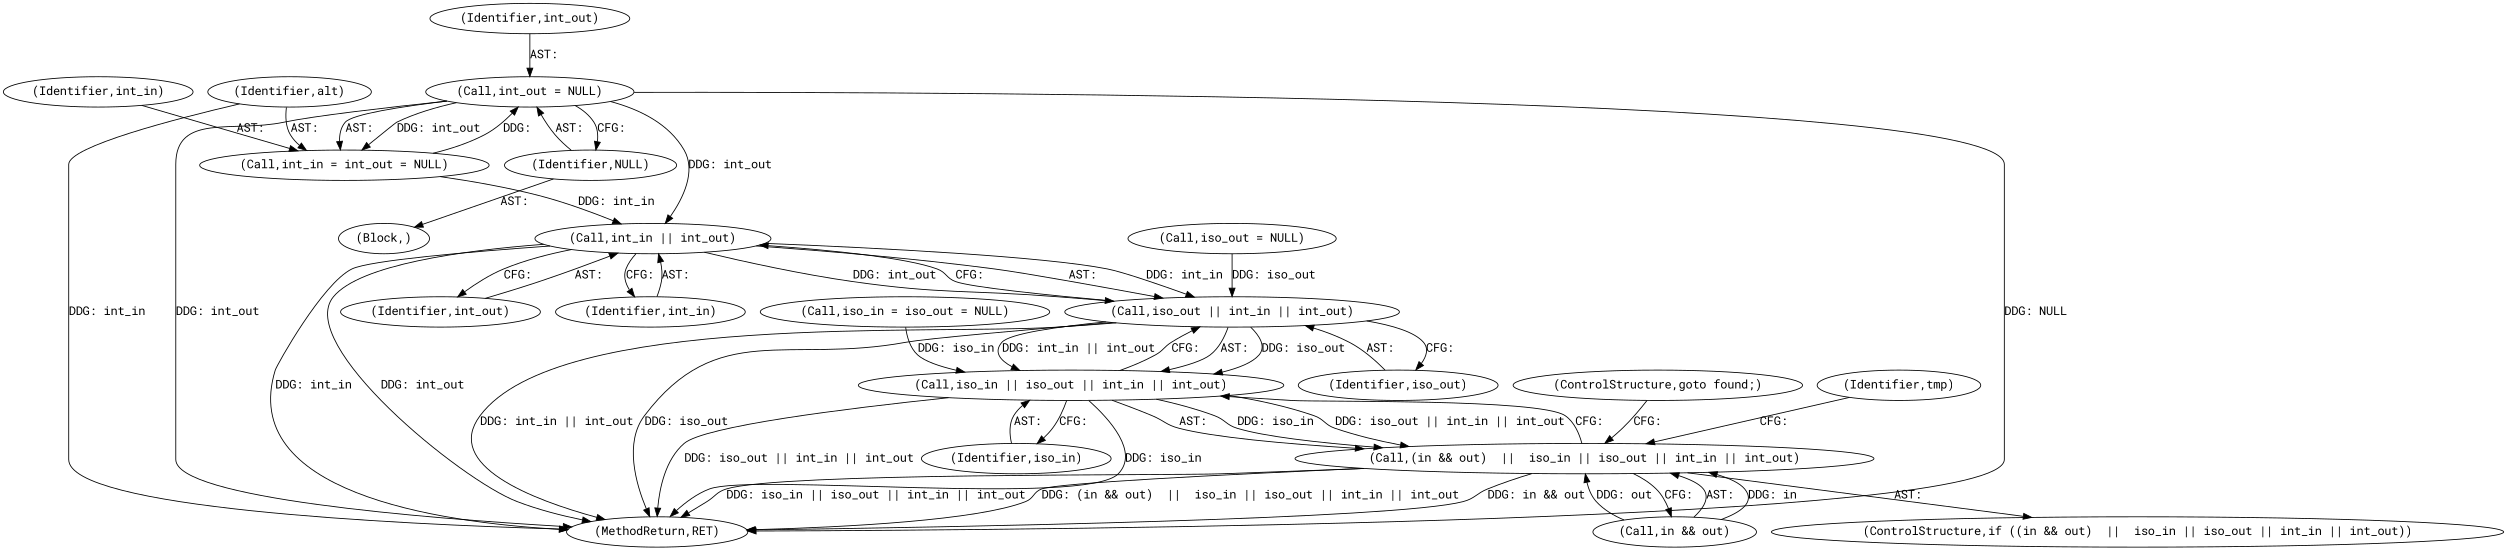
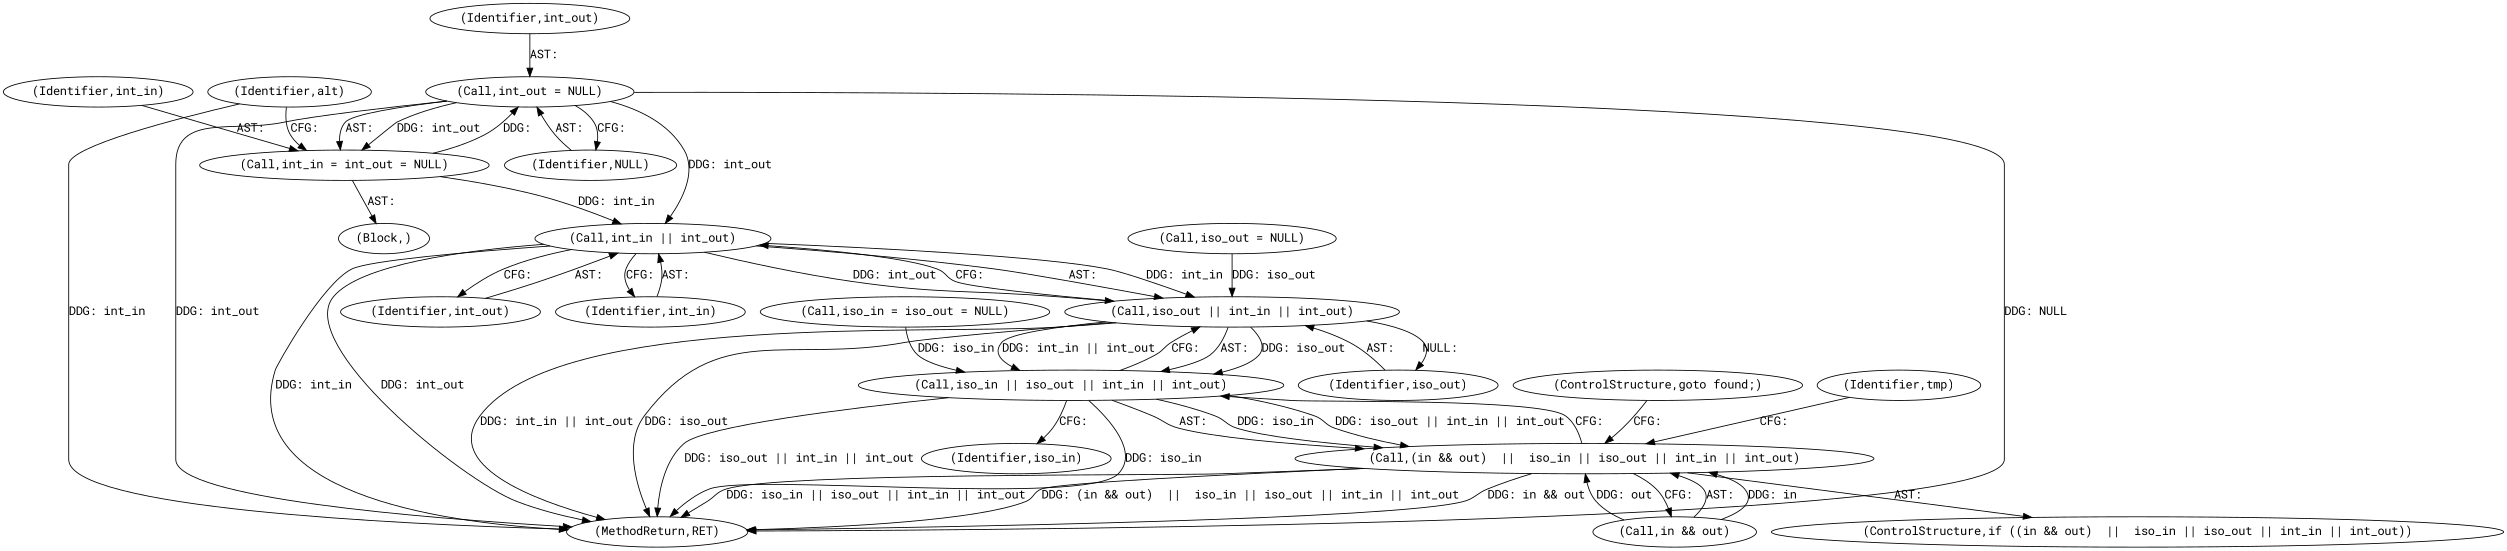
edge "(Identifier,alt)" -> "(Call,int_in = int_out = NULL)": label "AST: " -> "CFG: "
edge "(Identifier,NULL)" -> "(Block,)": now "(Call,int_in = int_out = NULL)" -> "(Block,)"
edge "(Call,iso_out || int_in || int_out)" -> "(Identifier,iso_out)": label "CFG: " -> "NULL: "
edge "(Identifier,iso_in)" -> "(Call,iso_in || iso_out || int_in || int_out)": removed, label "AST:"
